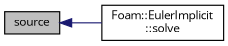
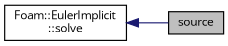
edge "Foam::EulerImplicit ::solve" -> "source": reversed
